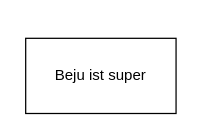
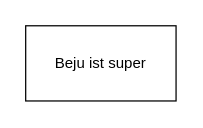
node "Beju ist super": moved (101, 76) -> (101, 63)
